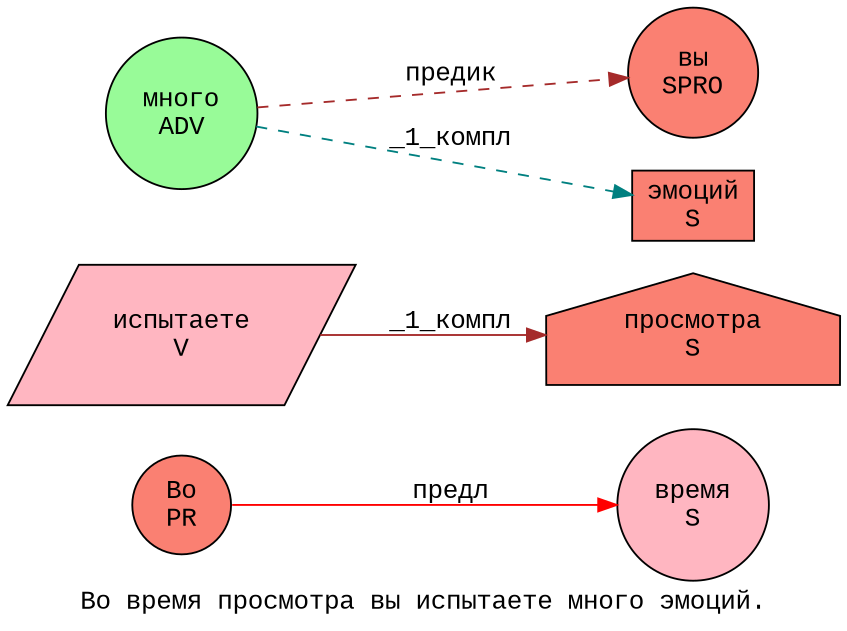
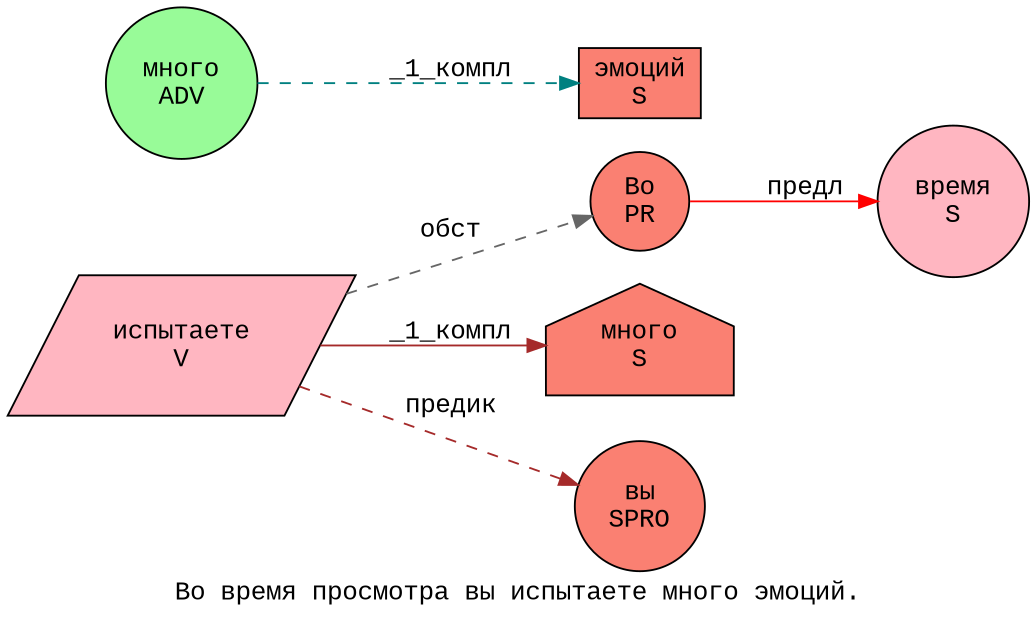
edge "много ADV" -> "вы SPRO": now "испытаете V" -> "вы SPRO"
edge "испытаете V" -> "Во PR": added, label "обст"
node "просмотра S": label "просмотра S" -> "много S"
